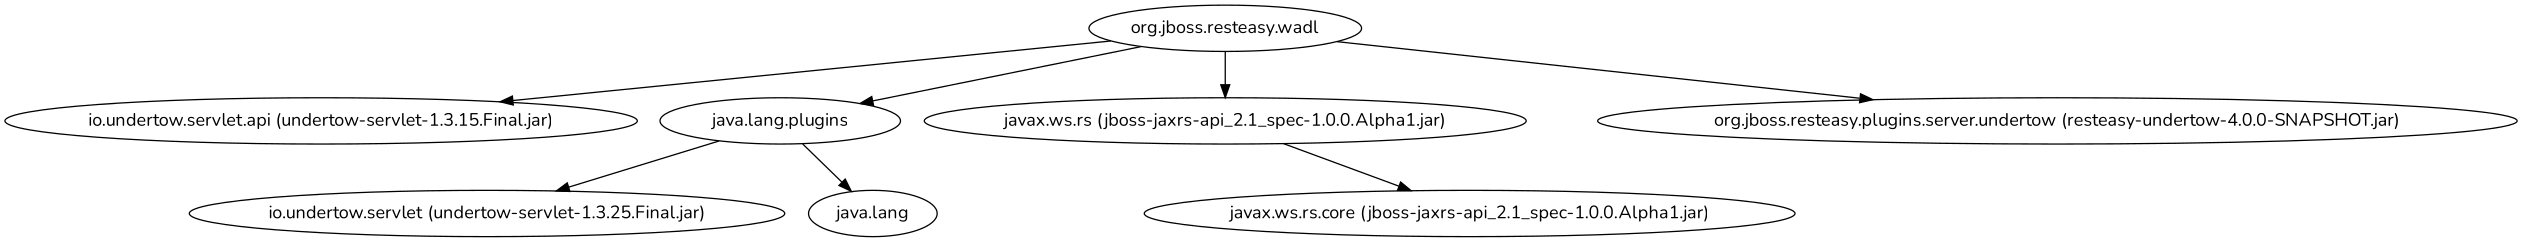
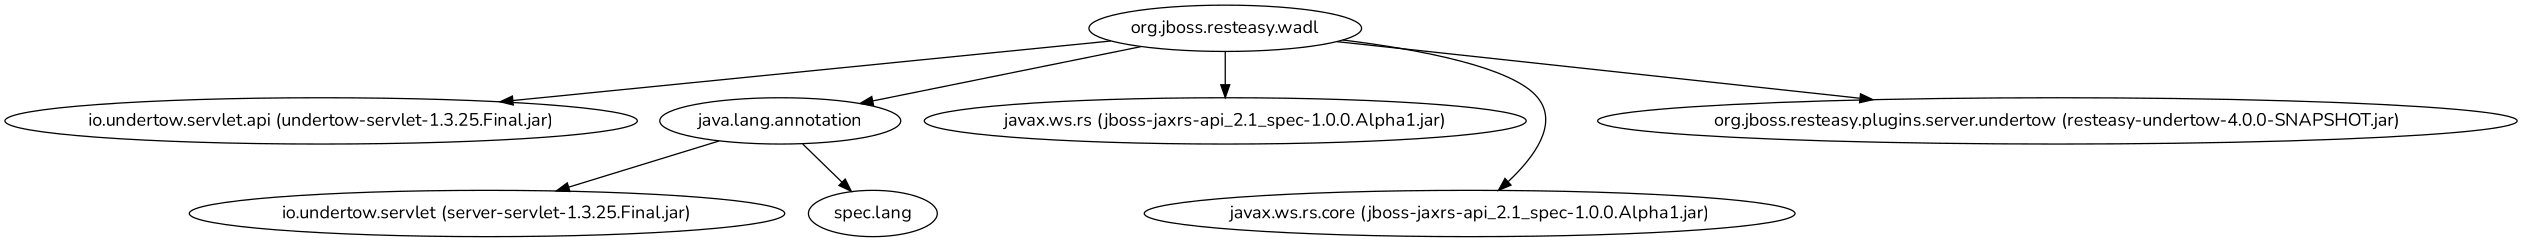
node "io.undertow.servlet.api (undertow-servlet-1.3.15.Final.jar)": label "io.undertow.servlet.api (undertow-servlet-1.3.15.Final.jar)" -> "io.undertow.servlet.api (undertow-servlet-1.3.25.Final.jar)"
node "java.lang.plugins": label "java.lang.plugins" -> "java.lang.annotation"
edge "javax.ws.rs (jboss-jaxrs-api_2.1_spec-1.0.0.Alpha1.jar)" -> "javax.ws.rs.core (jboss-jaxrs-api_2.1_spec-1.0.0.Alpha1.jar)": now "org.jboss.resteasy.wadl" -> "javax.ws.rs.core (jboss-jaxrs-api_2.1_spec-1.0.0.Alpha1.jar)"
node "io.undertow.servlet (undertow-servlet-1.3.25.Final.jar)": label "io.undertow.servlet (undertow-servlet-1.3.25.Final.jar)" -> "io.undertow.servlet (server-servlet-1.3.25.Final.jar)"
node "java.lang": label "java.lang" -> "spec.lang"
